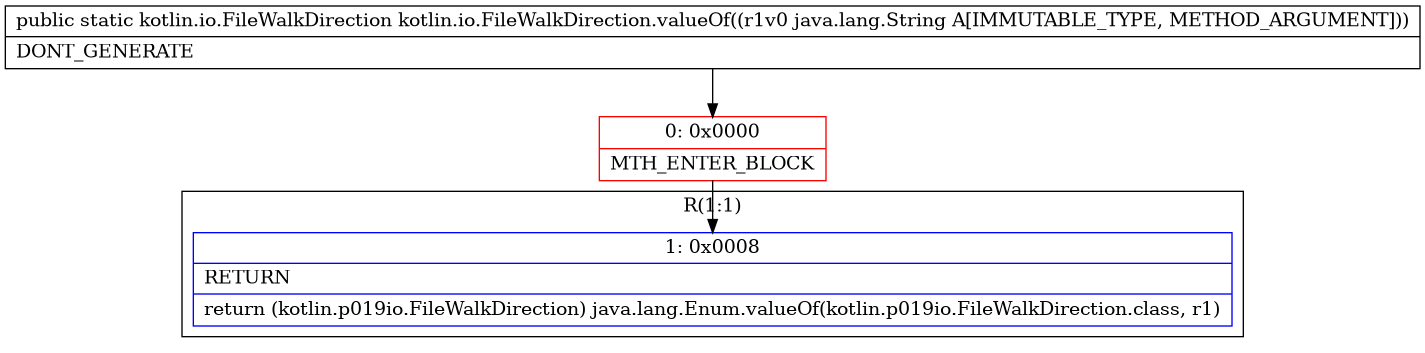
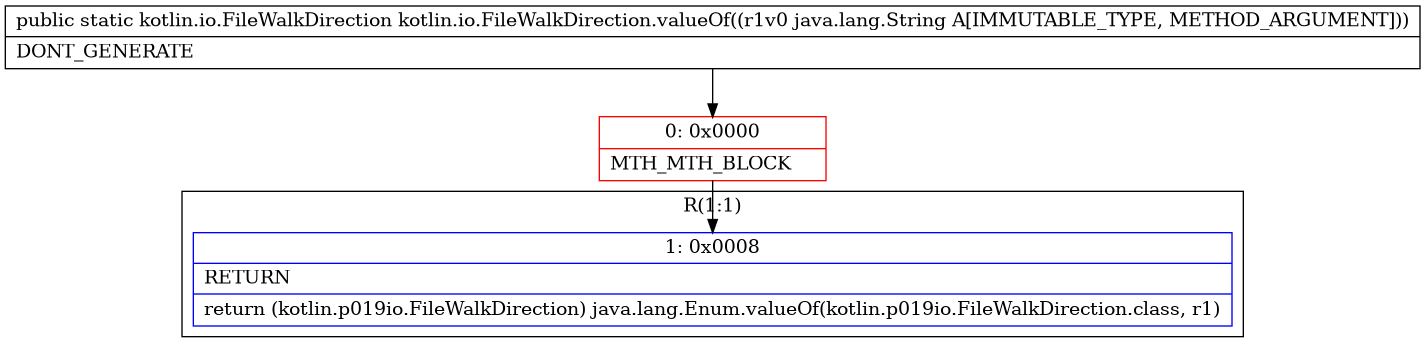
node "0: 0x0000": text "MTH_ENTER_BLOCK" -> "MTH_MTH_BLOCK"
